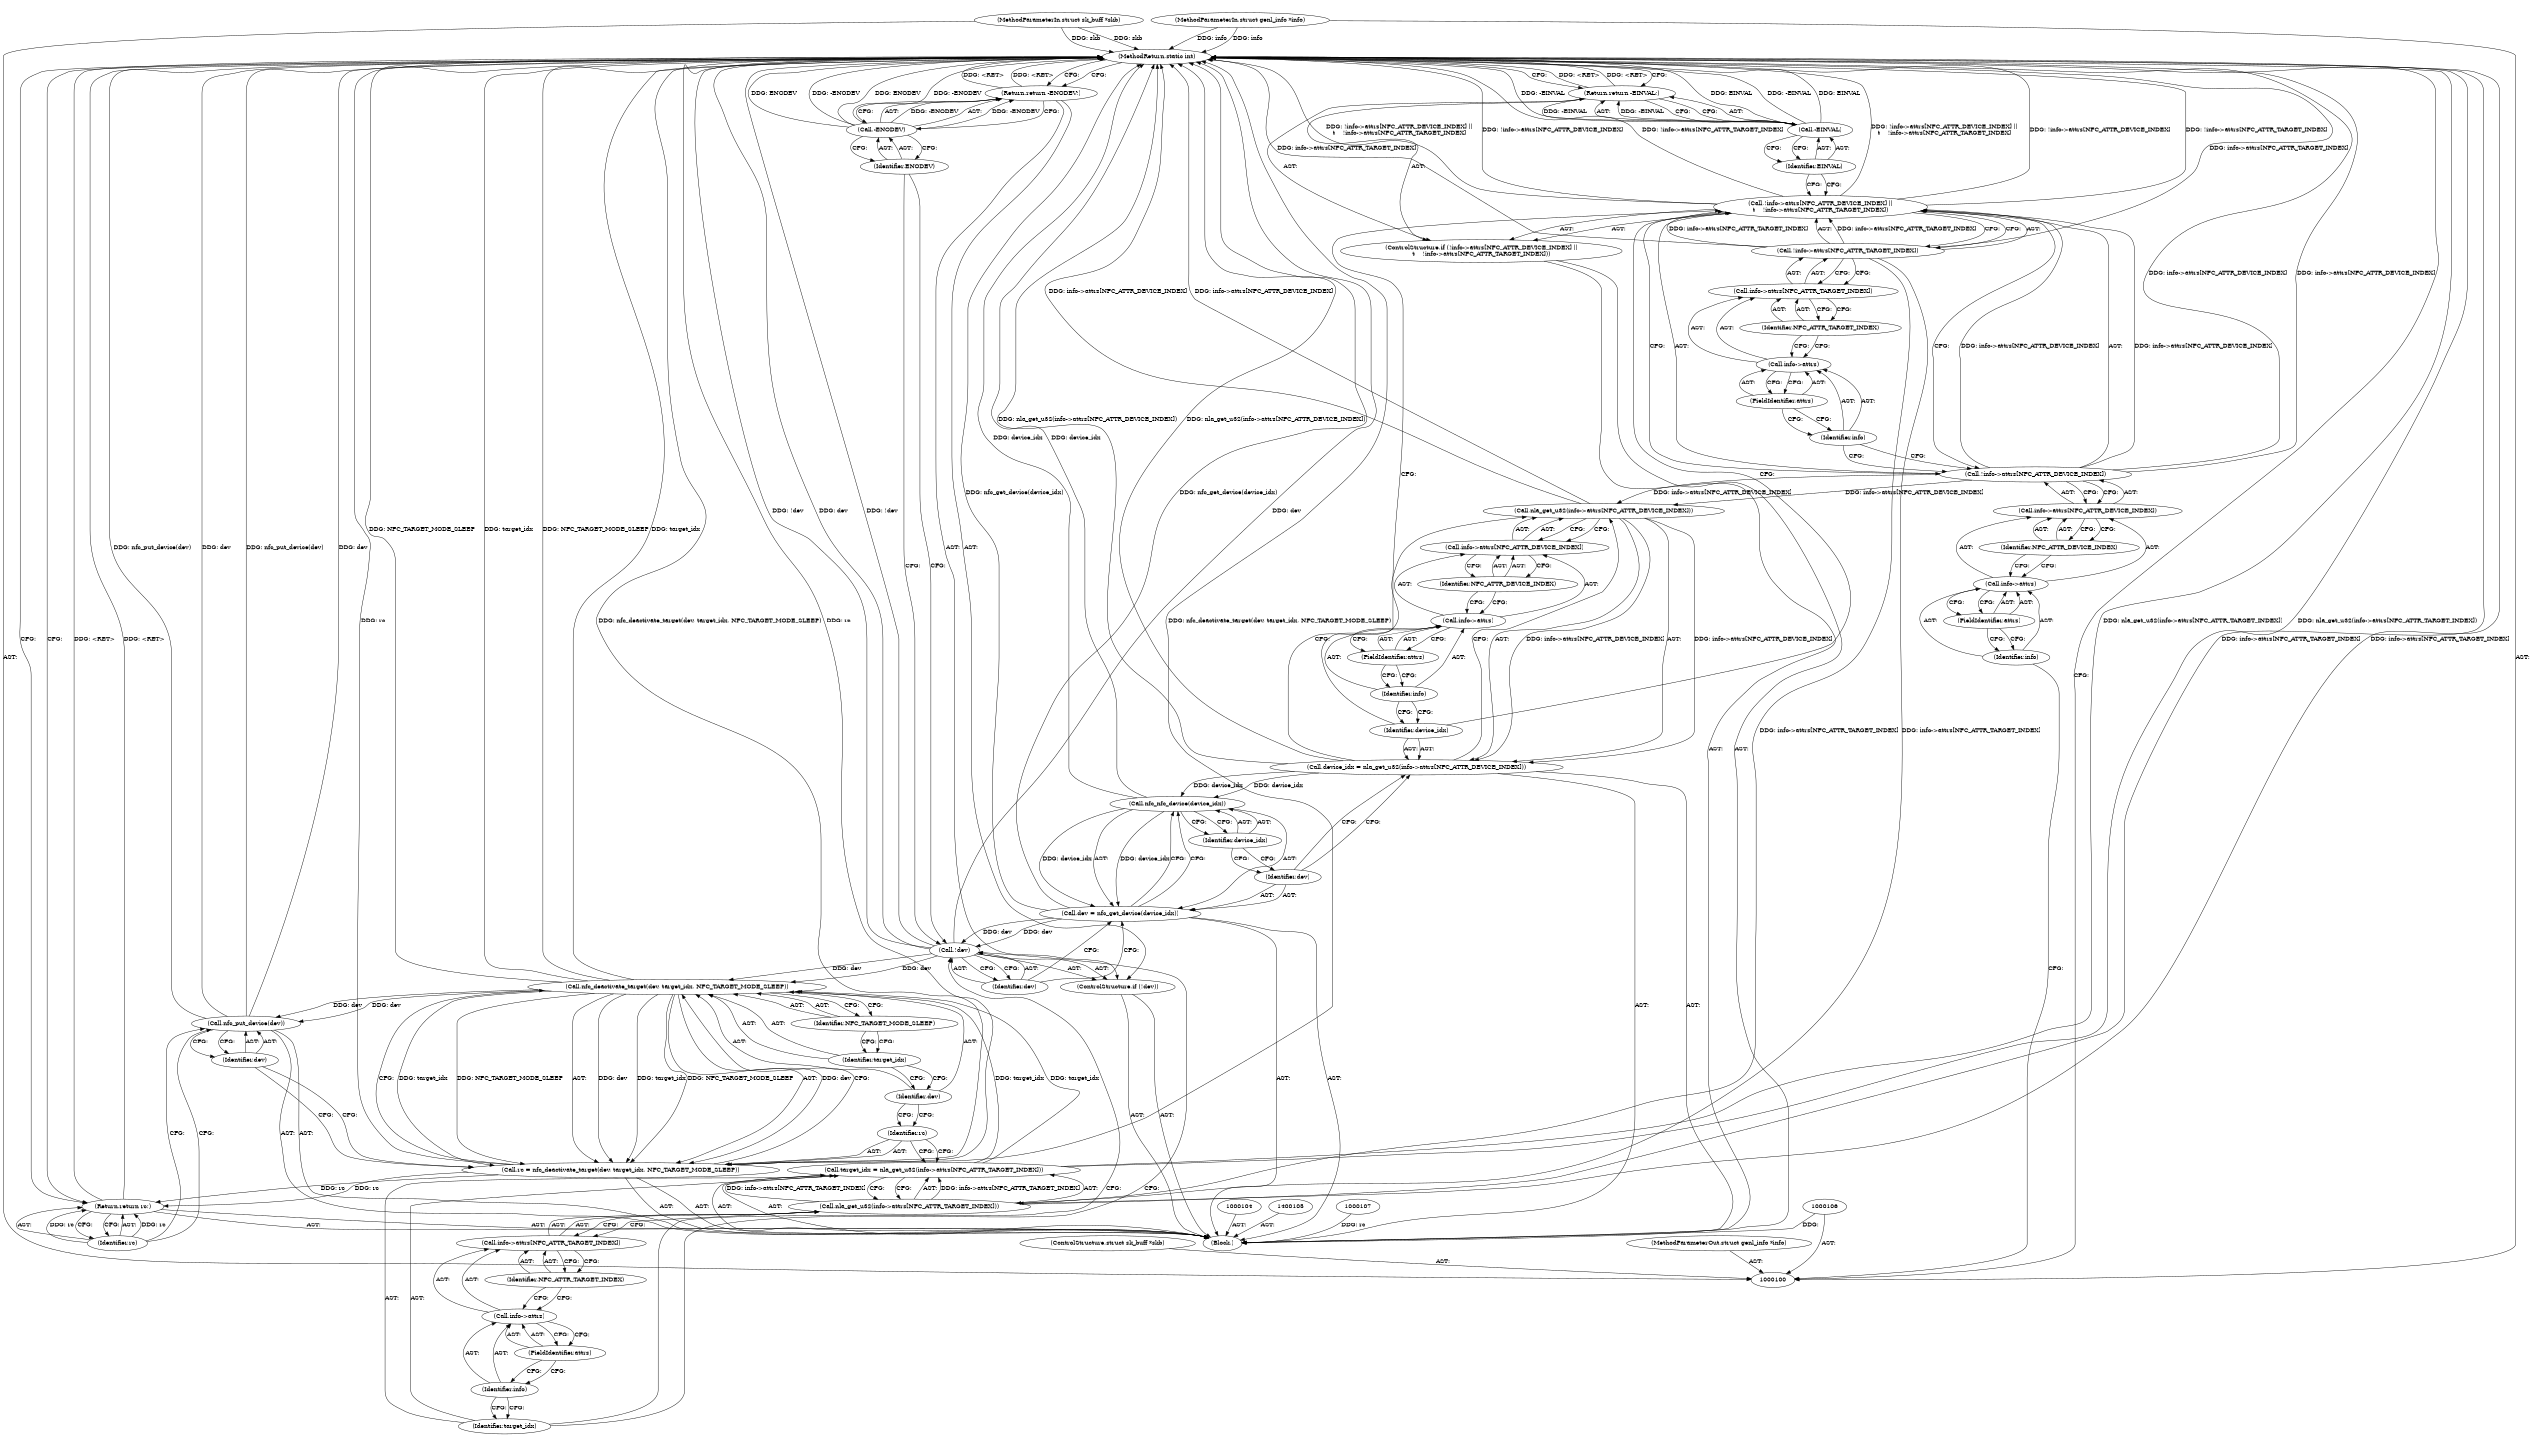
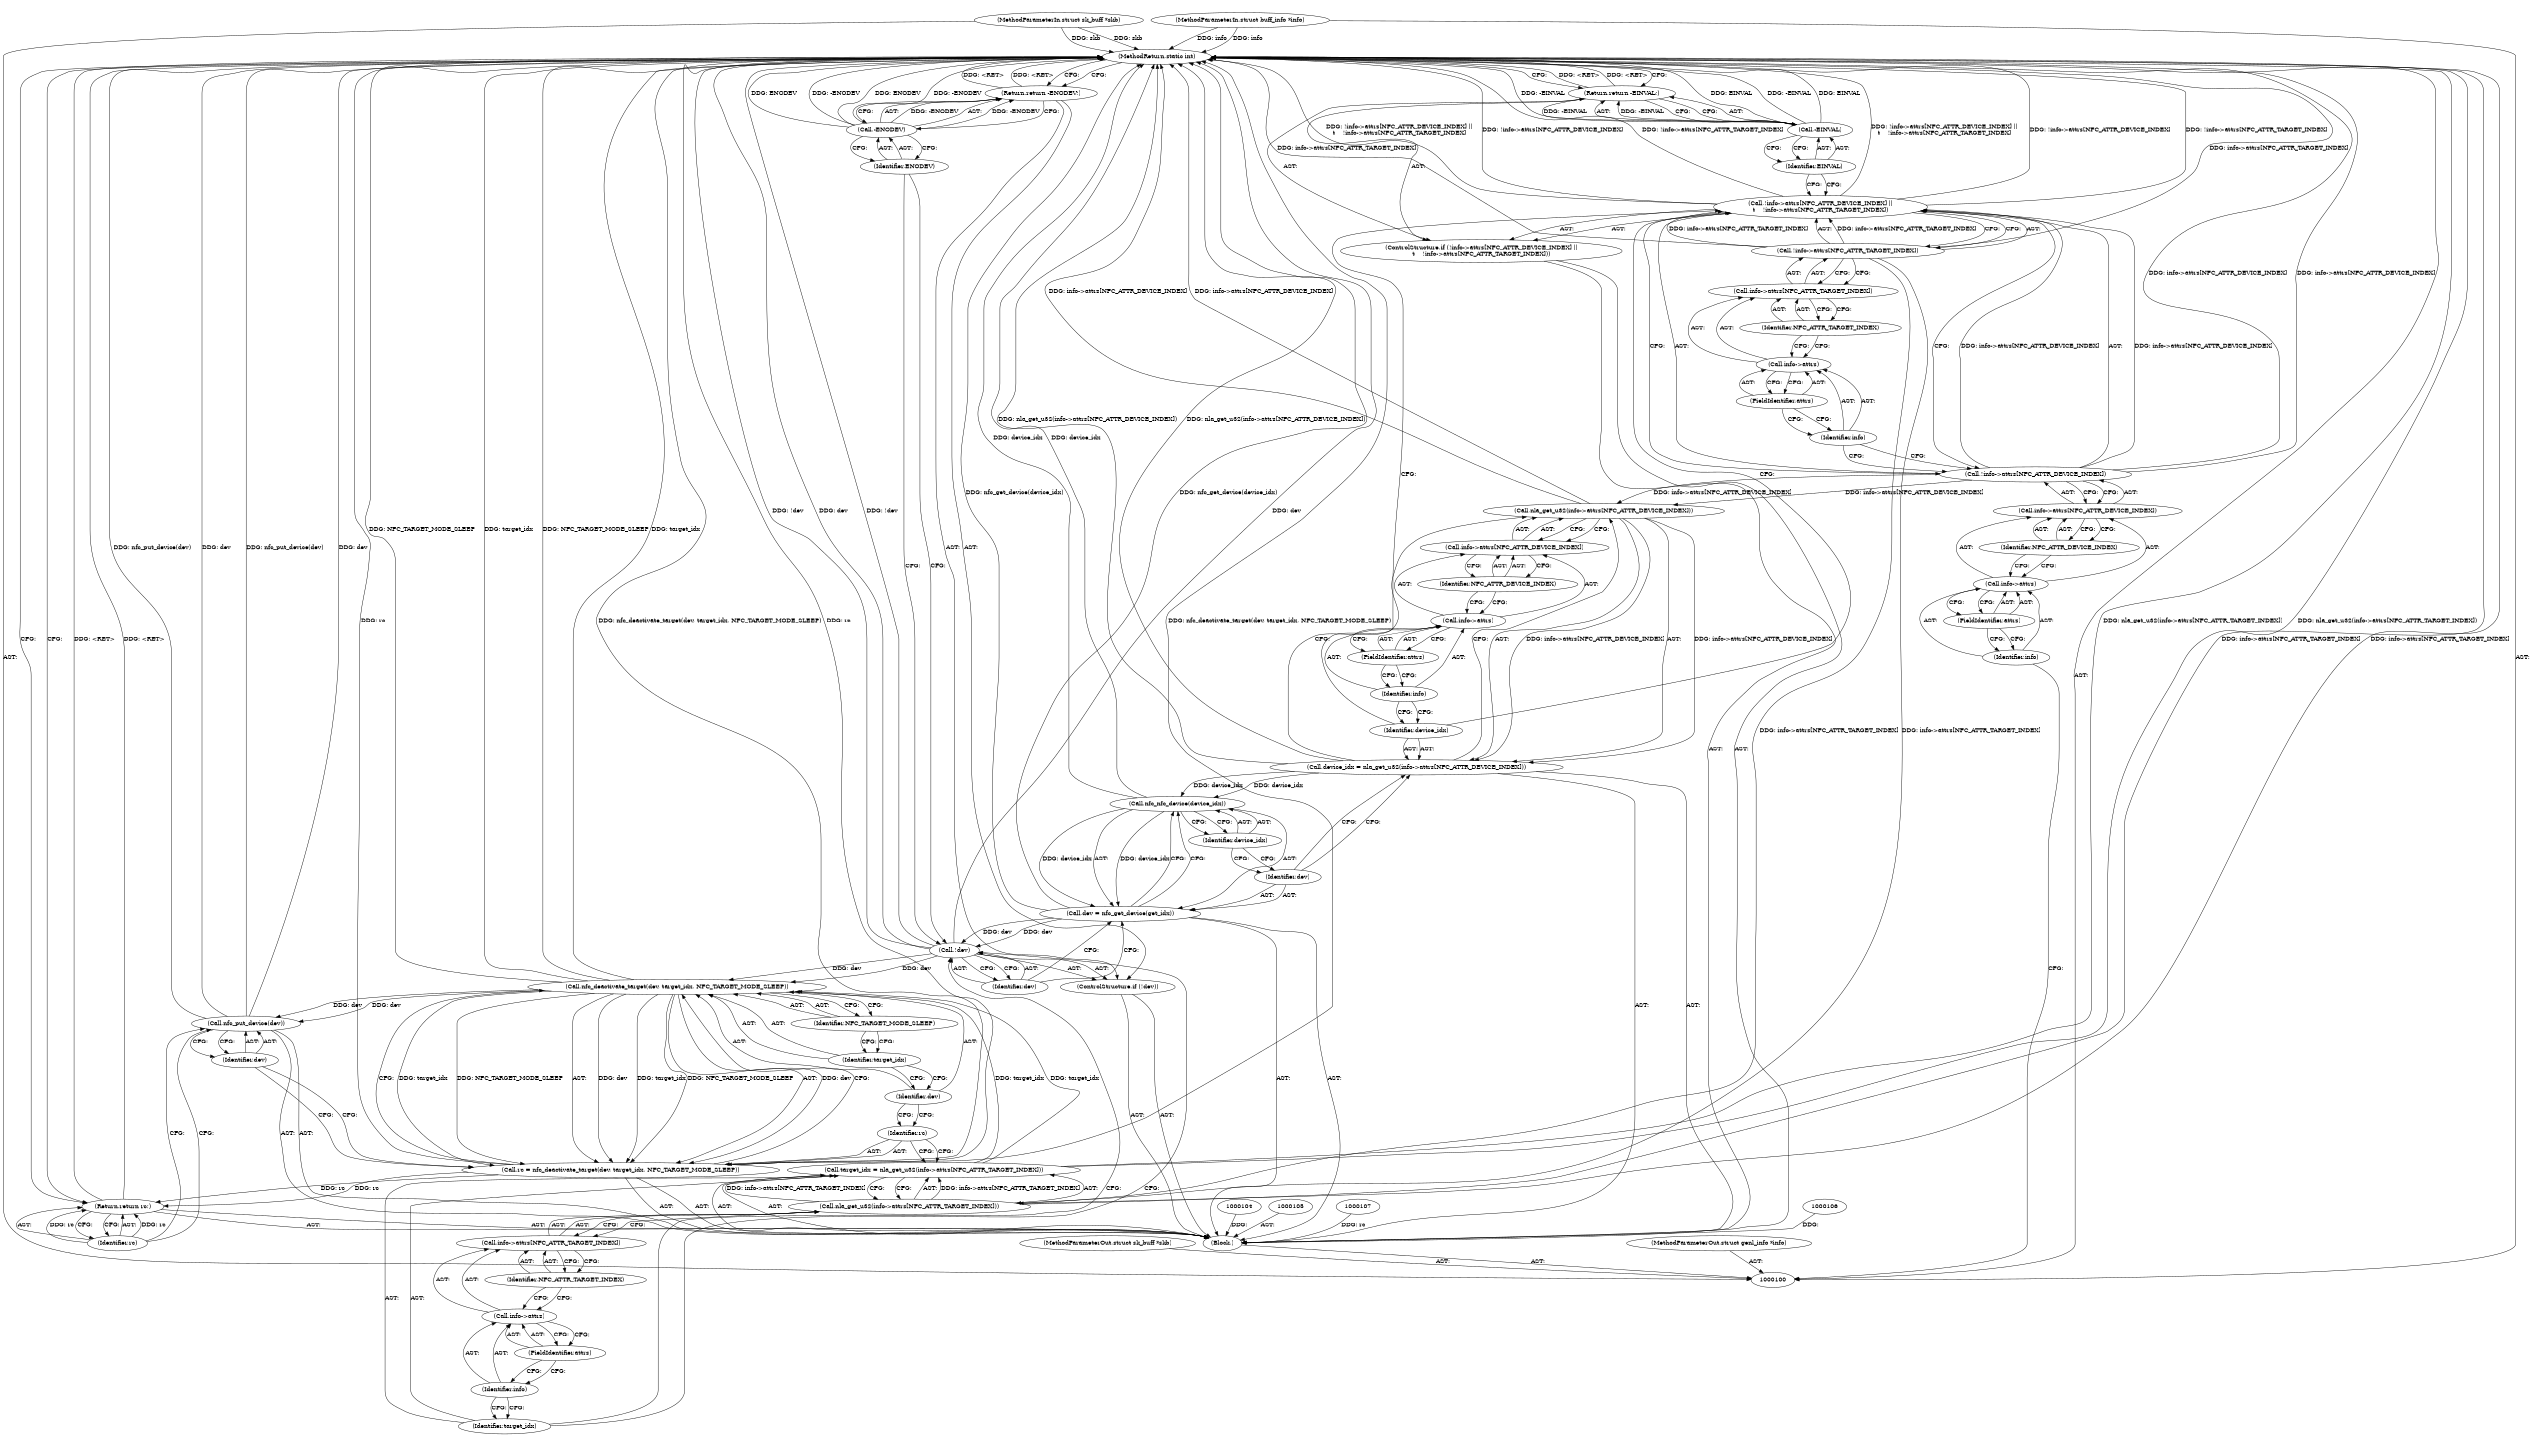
node "(MethodParameterIn,struct genl_info *info)": label "(MethodParameterIn,struct genl_info *info)" -> "(MethodParameterIn,struct buff_info *info)"
edge "(MethodReturn,static int)" -> "1000100": label "CFG: " -> "AST: "
node "(Call,dev = nfc_get_device(device_idx))": label "(Call,dev = nfc_get_device(device_idx))" -> "(Call,dev = nfc_get_device(get_idx))"
node "1400105": label "1400105" -> "1000105"
edge "1000104" -> "(Block,)": label "AST: " -> "DDG: "
node "(ControlStructure,struct sk_buff *skb)": label "(ControlStructure,struct sk_buff *skb)" -> "(MethodParameterOut,struct sk_buff *skb)"
edge "1000106" -> "1000100": now "(Block,)" -> "1000100"
